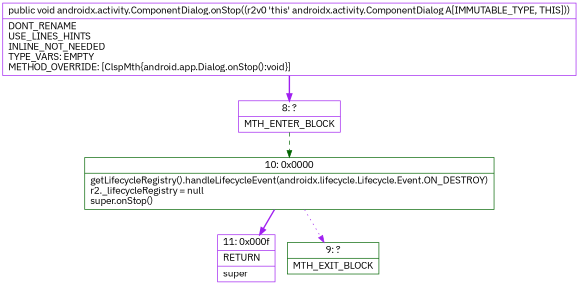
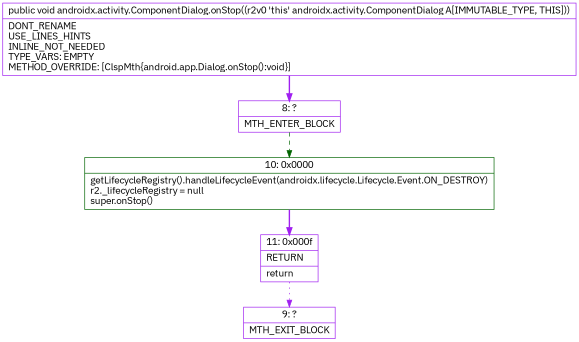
edge "10: 0x0000" -> "9: ?": now "11: 0x000f" -> "9: ?"
node "9: ?": color darkgreen -> purple
node "11: 0x000f": text "super" -> "return"
